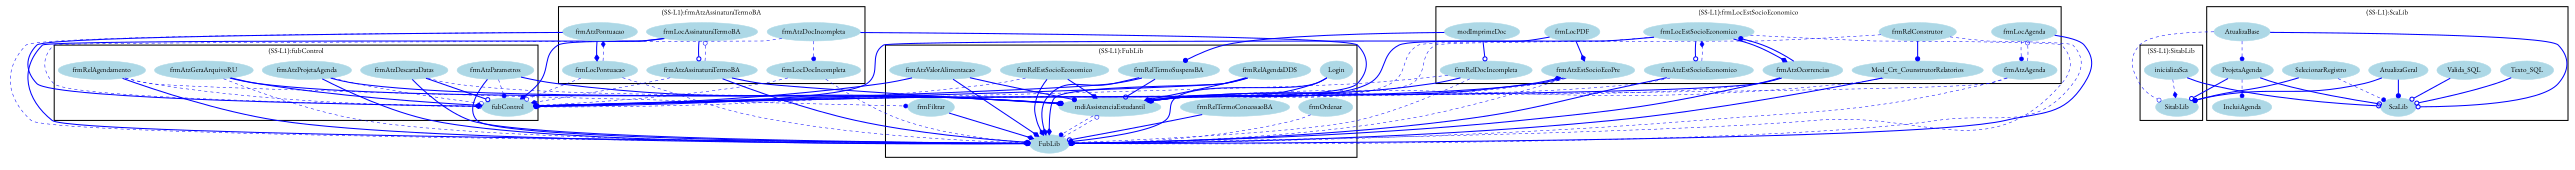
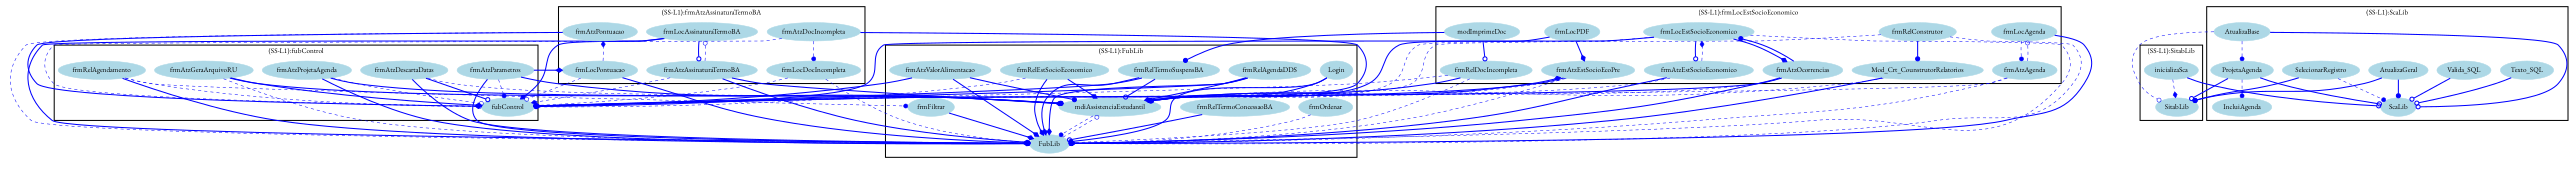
edge "frmAtzPontuacao" -> "frmLocPontuacao": now "frmAtzParametros" -> "frmLocPontuacao"
edge "frmLocPontuacao" -> "FubLib": style dashed -> bold
